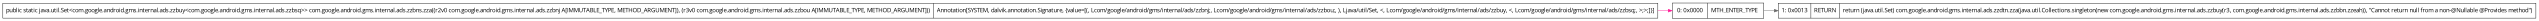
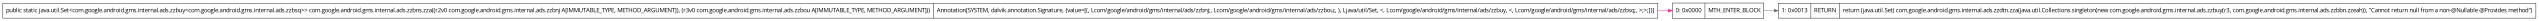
node "0: 0x0000": text "MTH_ENTER_TYPE" -> "MTH_ENTER_BLOCK"
